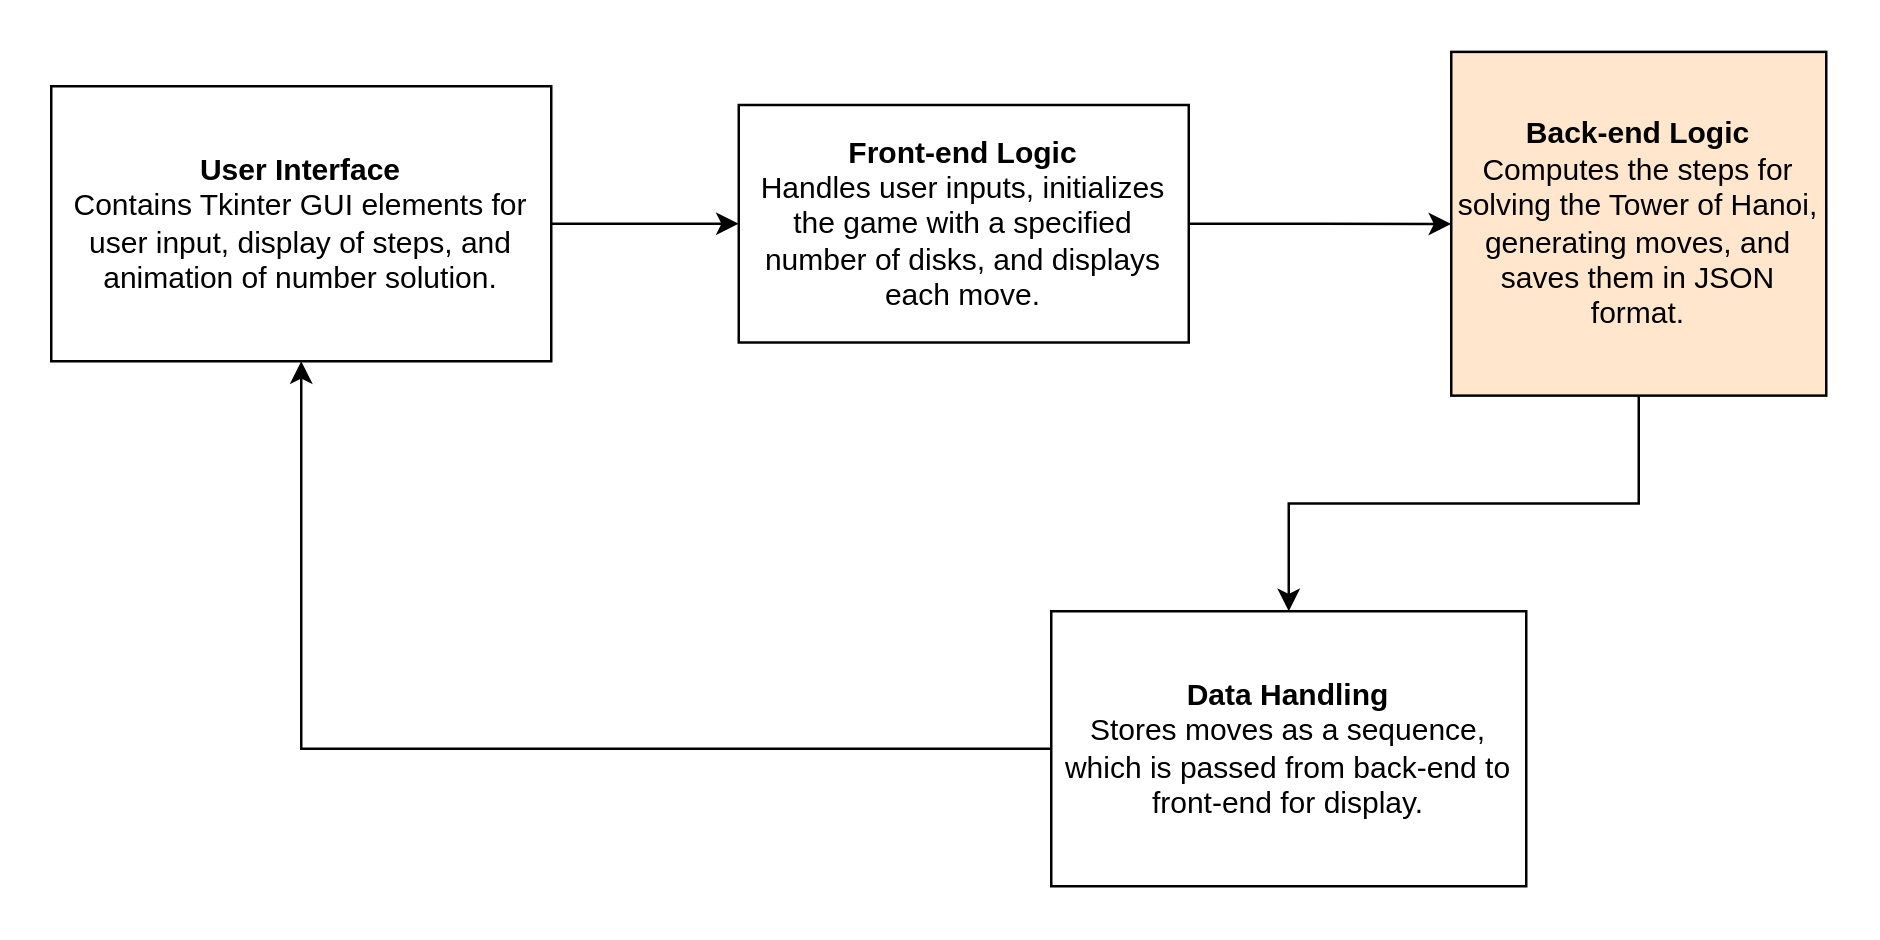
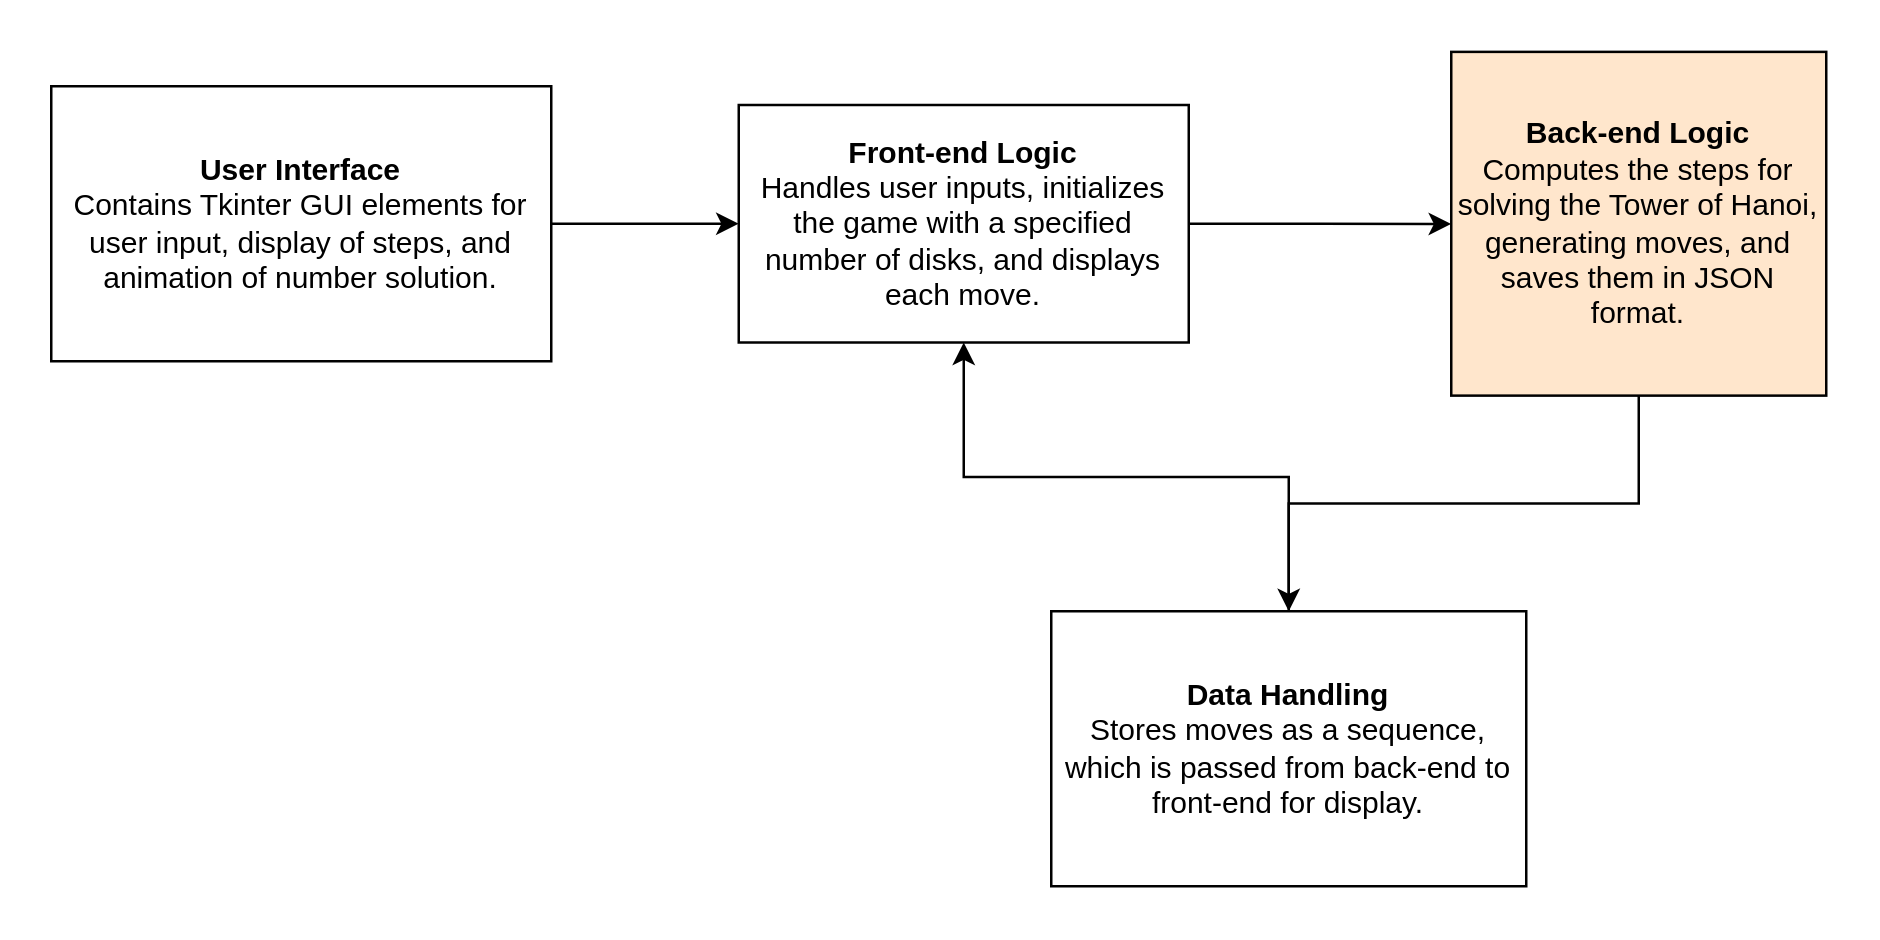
edge "Data Handling Stores moves as a sequence, which is passed from back-end to front-end for display." -> "User Interface Contains Tkinter GUI elements for user input, display of steps, and animation of number solution.": now "Data Handling Stores moves as a sequence, which is passed from back-end to front-end for display." -> "Front-end Logic Handles user inputs, initializes the game with a specified number of disks, and displays each move."
